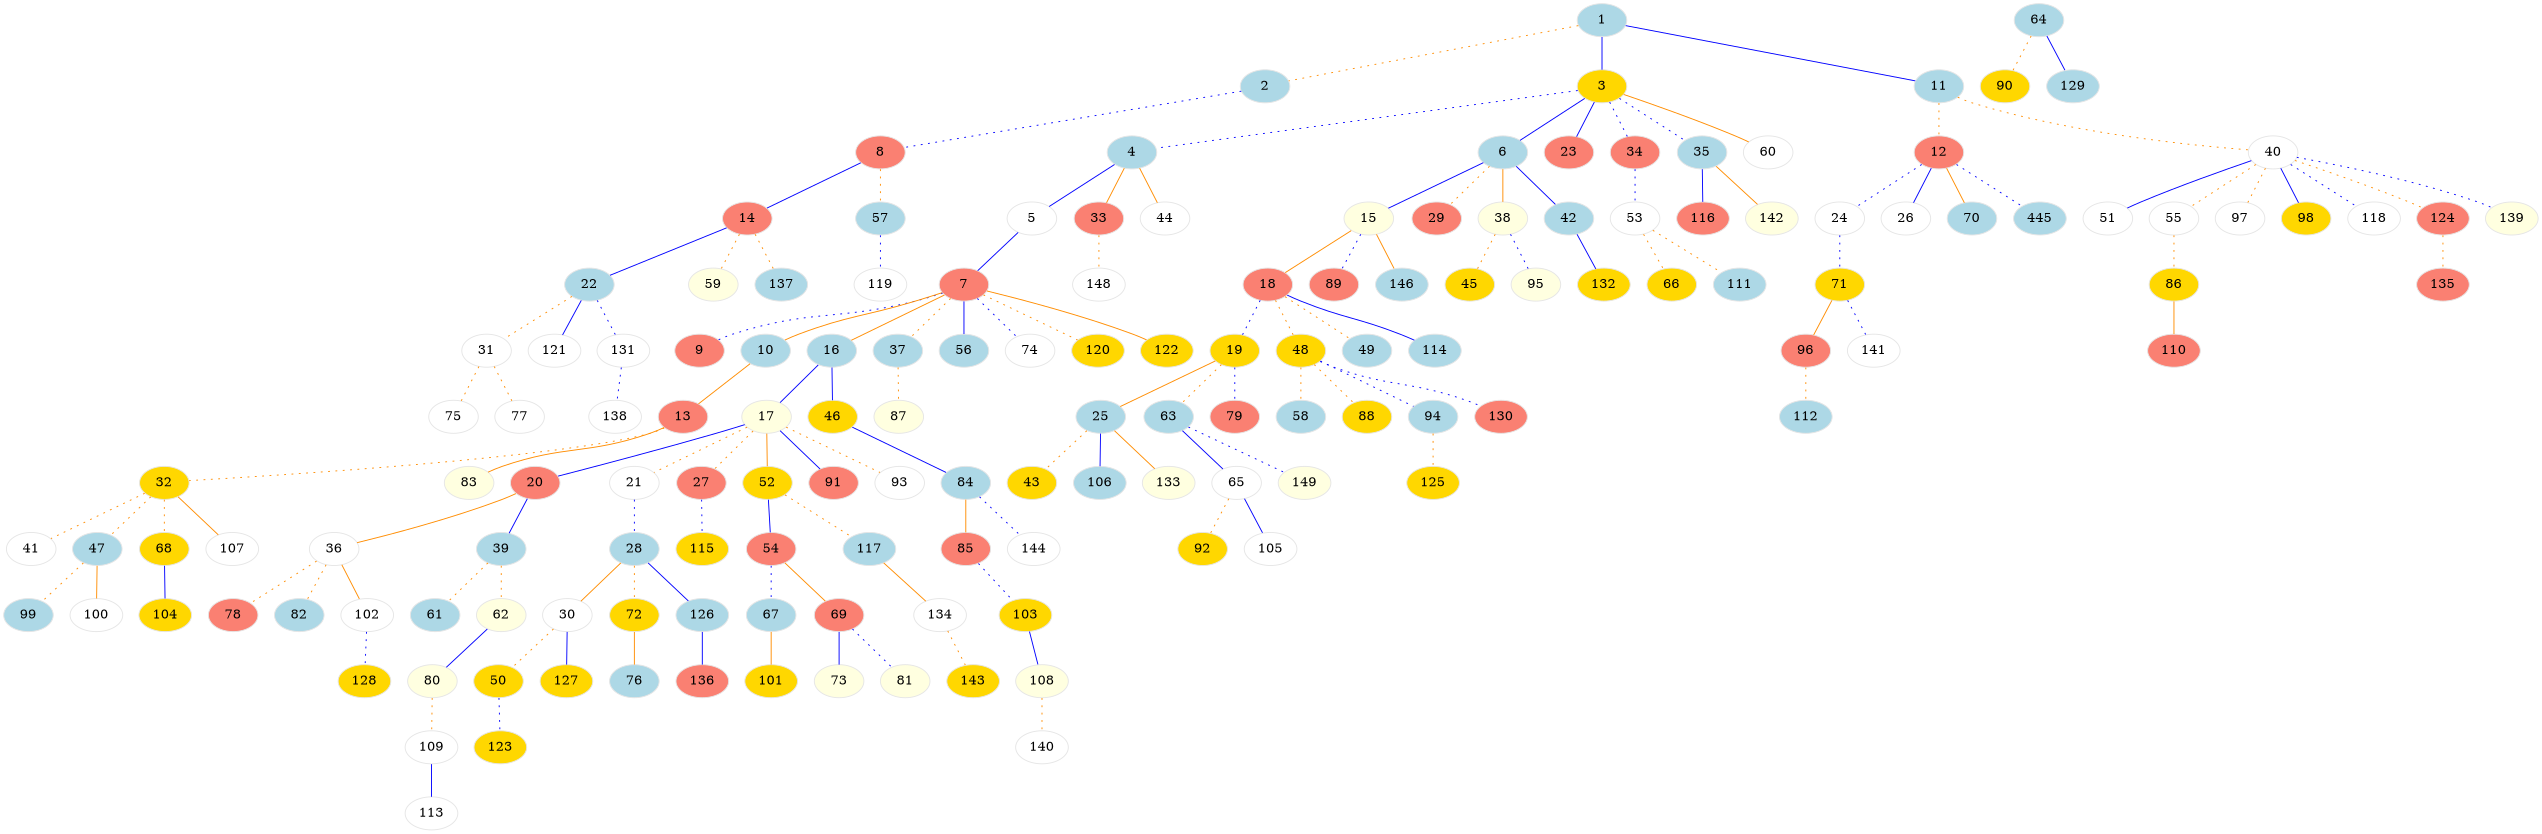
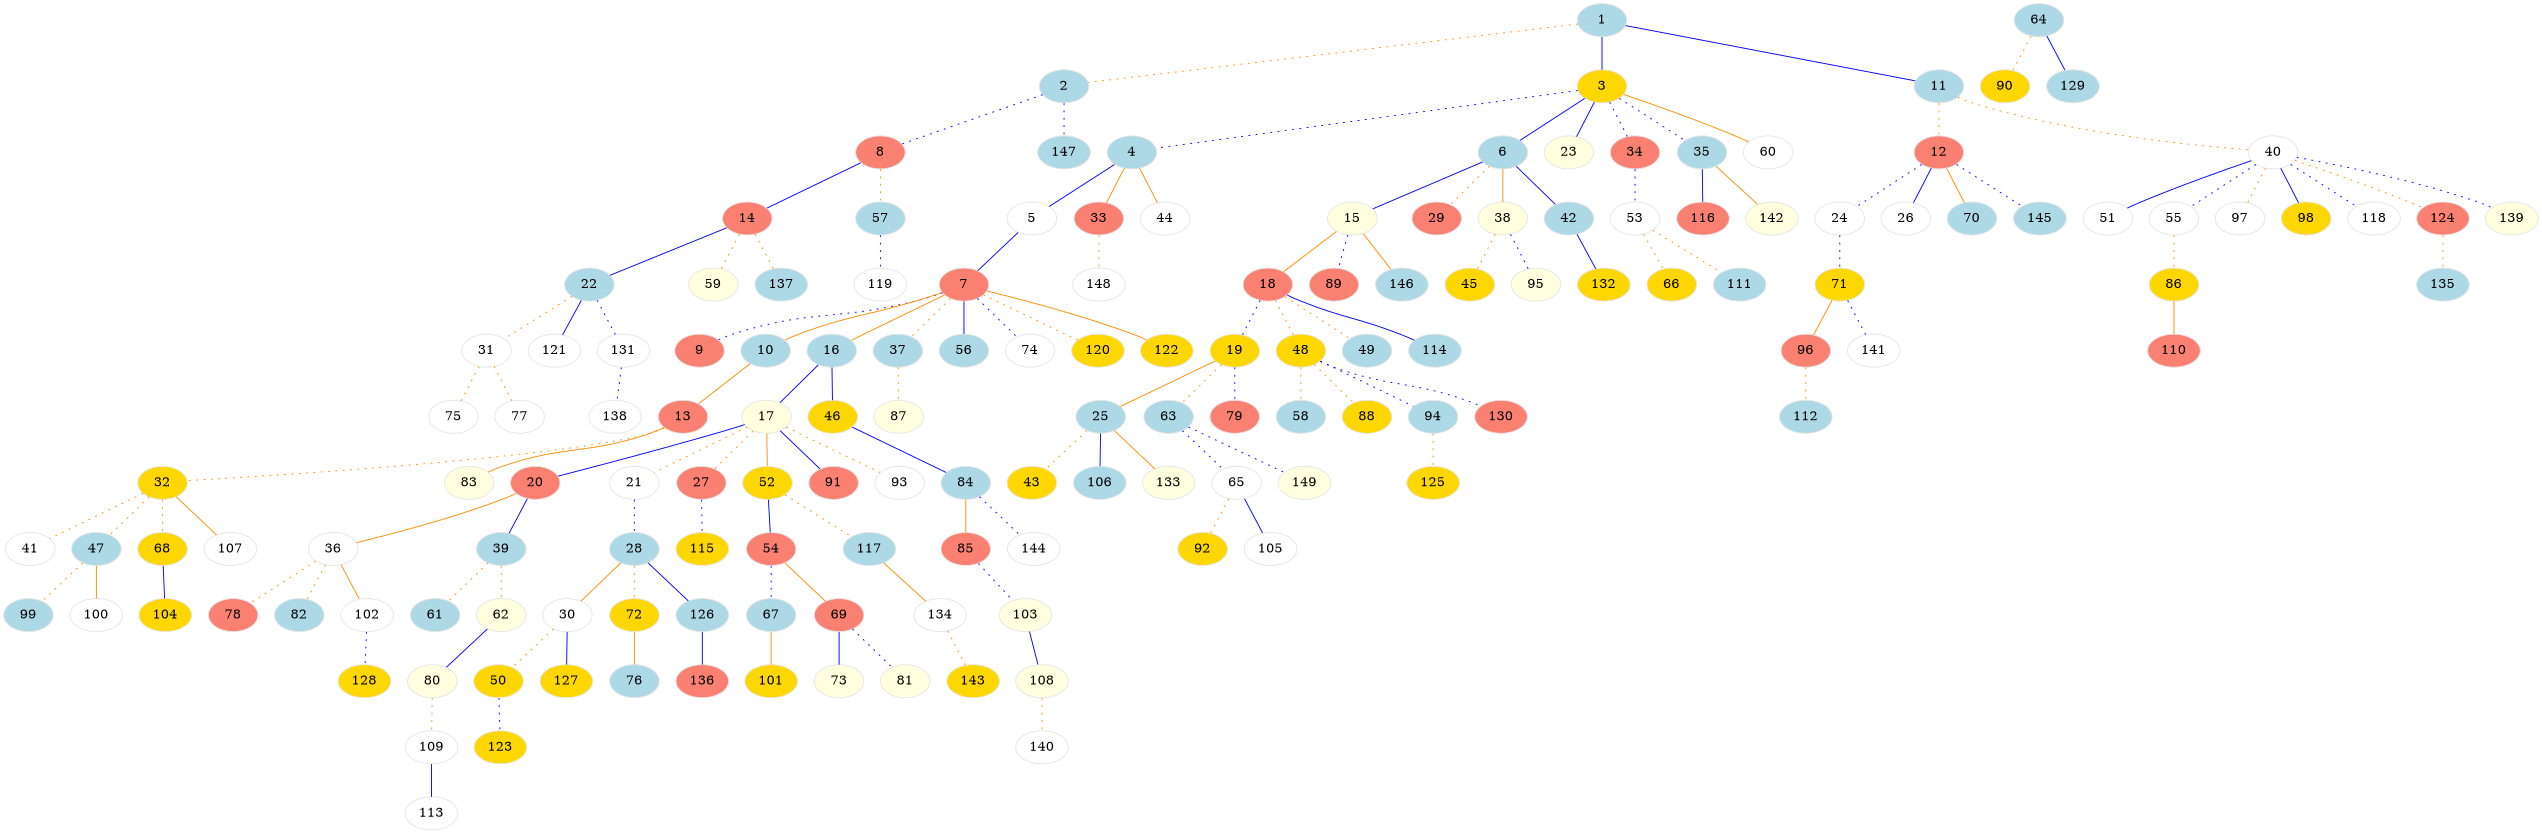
node "147": added
node "23": fillcolor salmon -> lightyellow
edge "40" -- "55": color darkorange -> blue
node "445": label "445" -> "145"
node "135": fillcolor salmon -> lightblue
edge "63" -- "65": style solid -> dotted
node "103": fillcolor gold -> lightyellow
